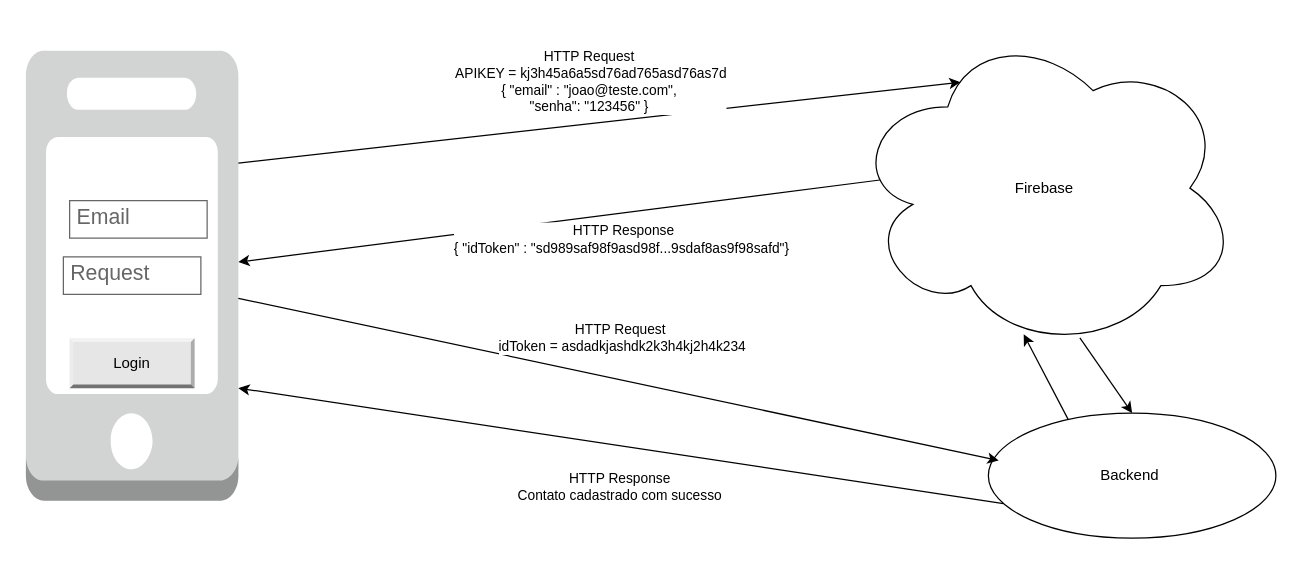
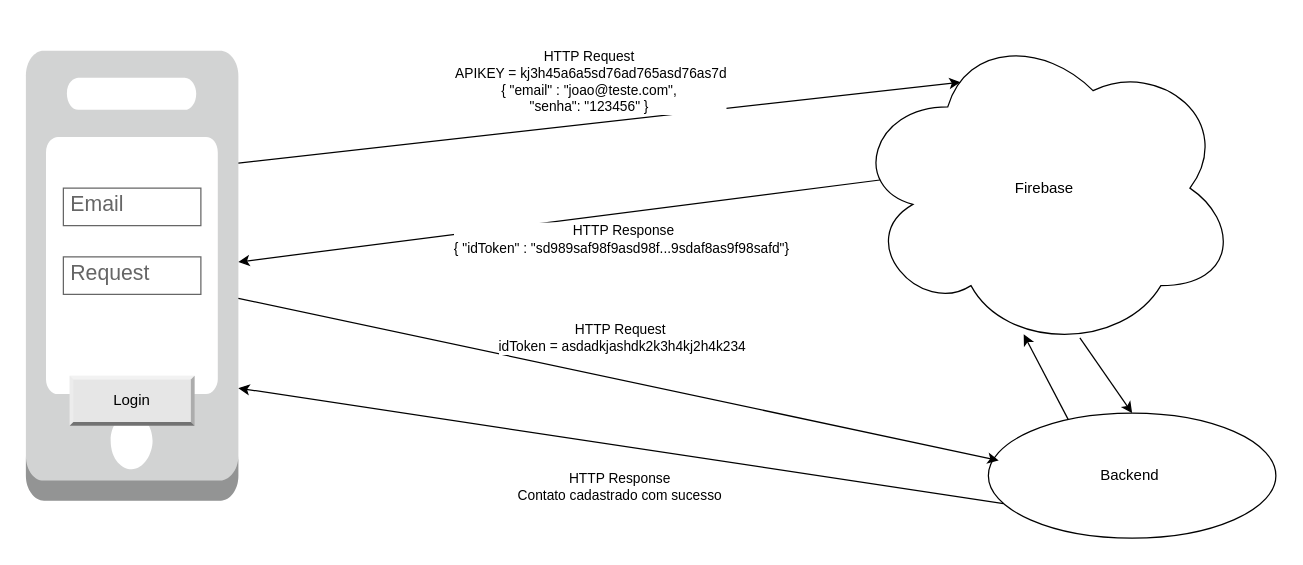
node "Email": moved (138, 219) -> (132, 207)
node "Login": moved (132, 363) -> (132, 401)
